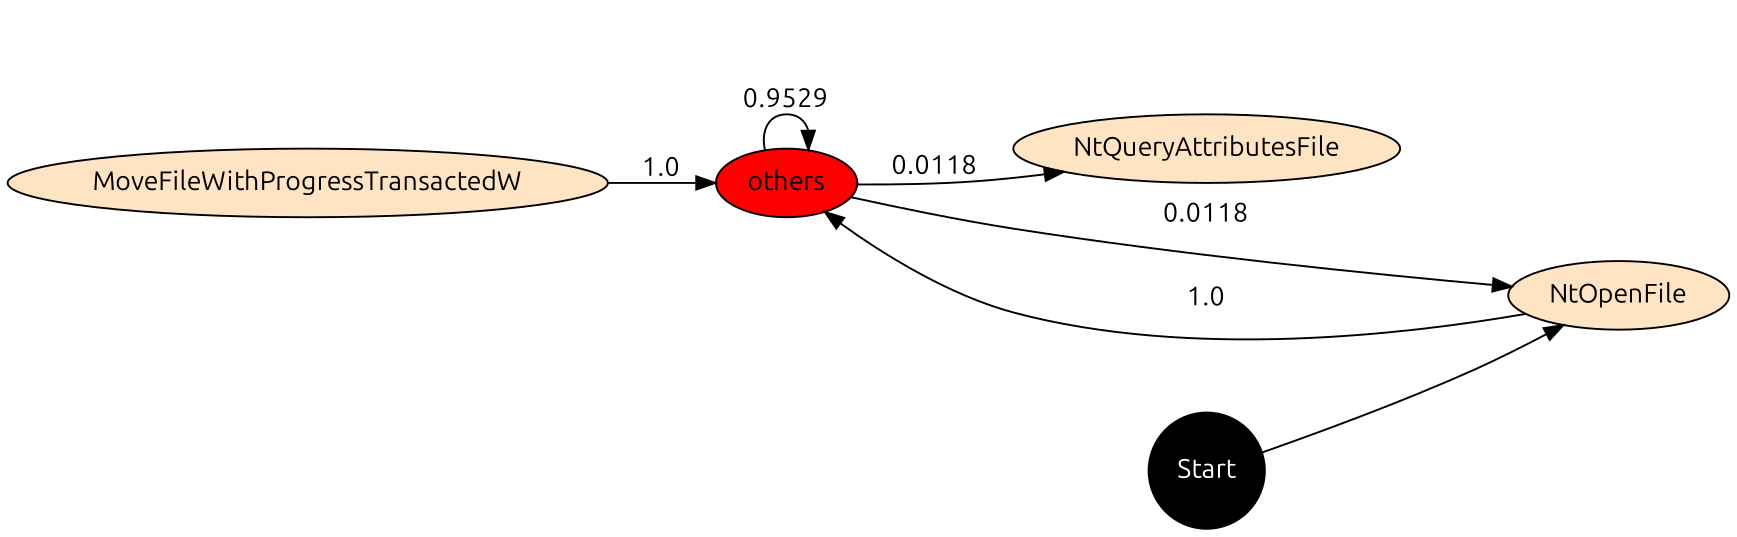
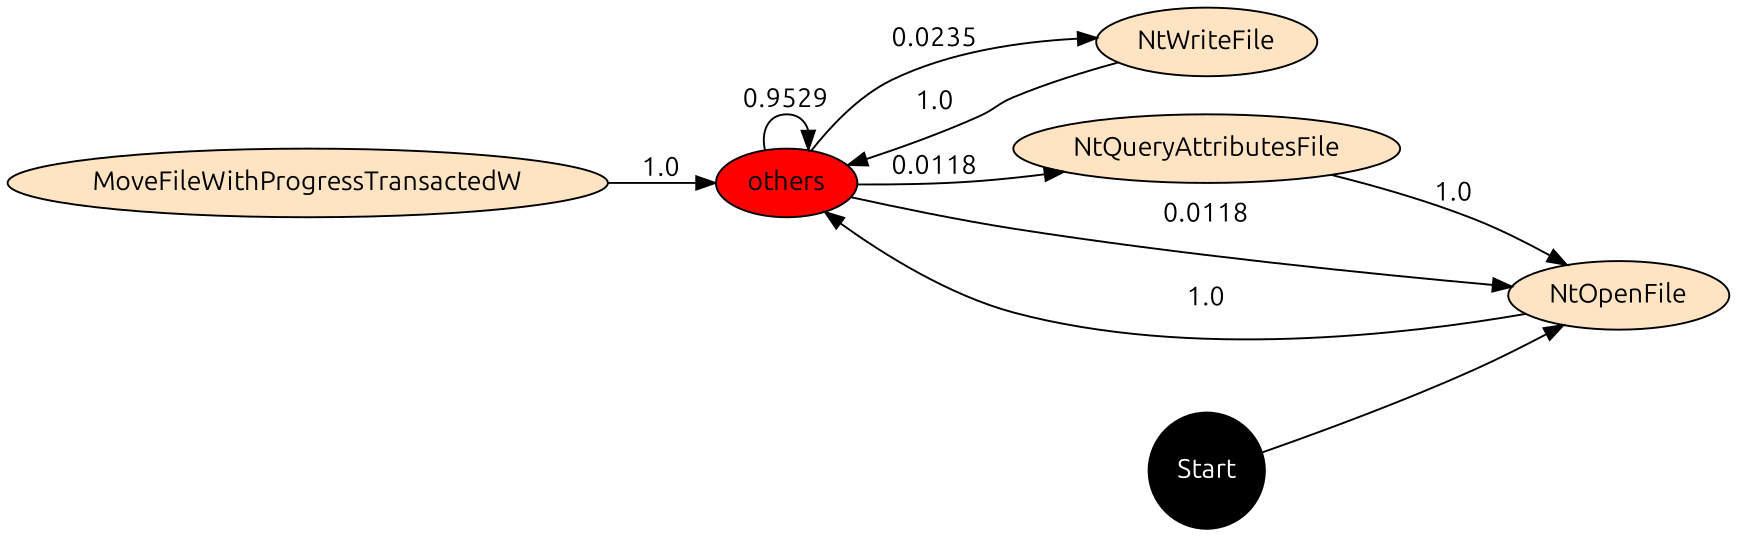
node "NtWriteFile": added
edge "NtQueryAttributesFile" -> "NtOpenFile": added, label "1.0"
